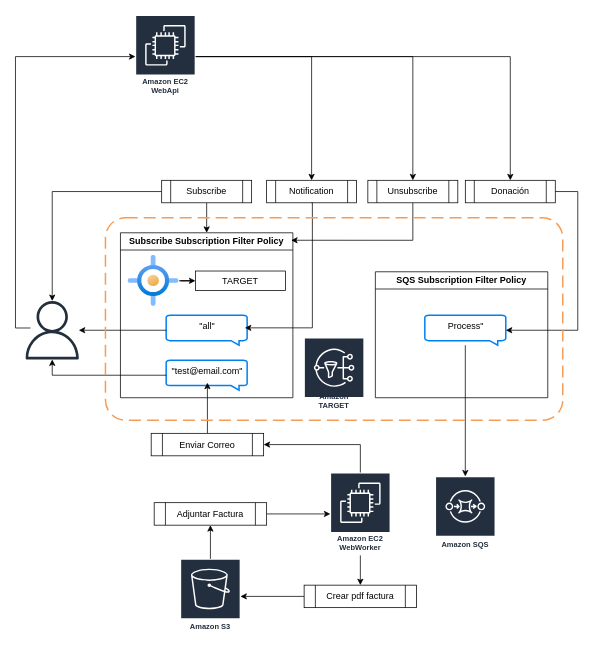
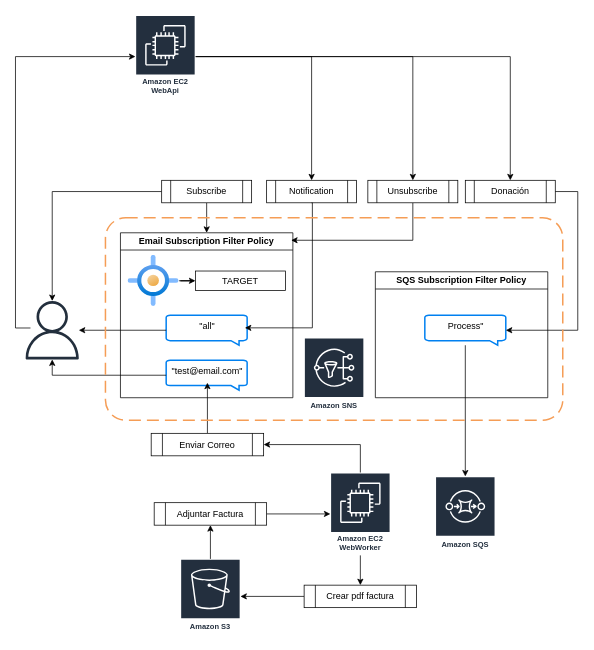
node "Subscribe Subscription Filter Policy": label "Subscribe Subscription Filter Policy" -> "Email Subscription Filter Policy"
node "Amazon TARGET": label "Amazon TARGET" -> "Amazon SNS"
